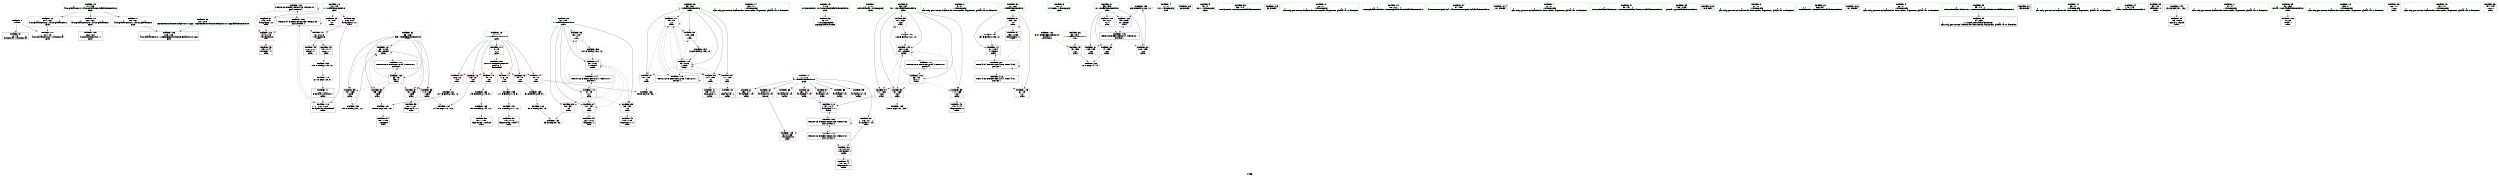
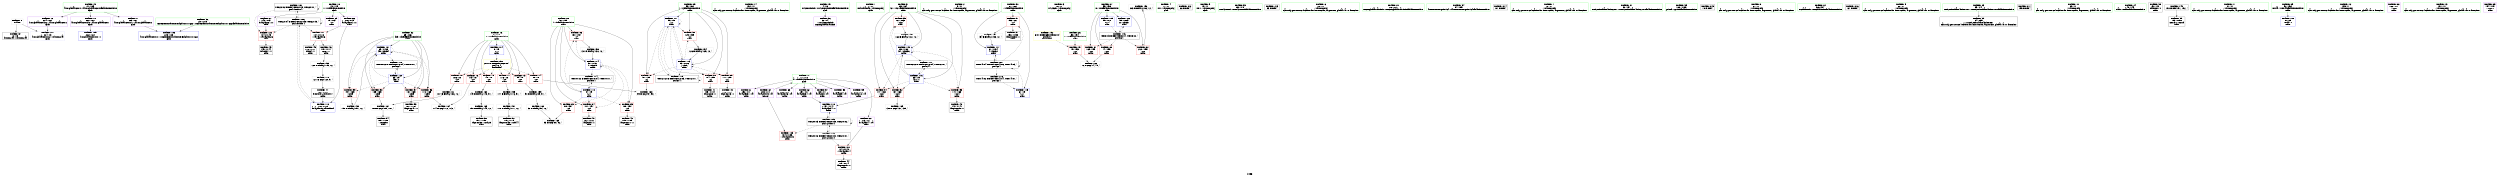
edge "NodeID: 156" -> "NodeID: 122": removed
edge "NodeID: 17" -> "NodeID: 64": reversed
